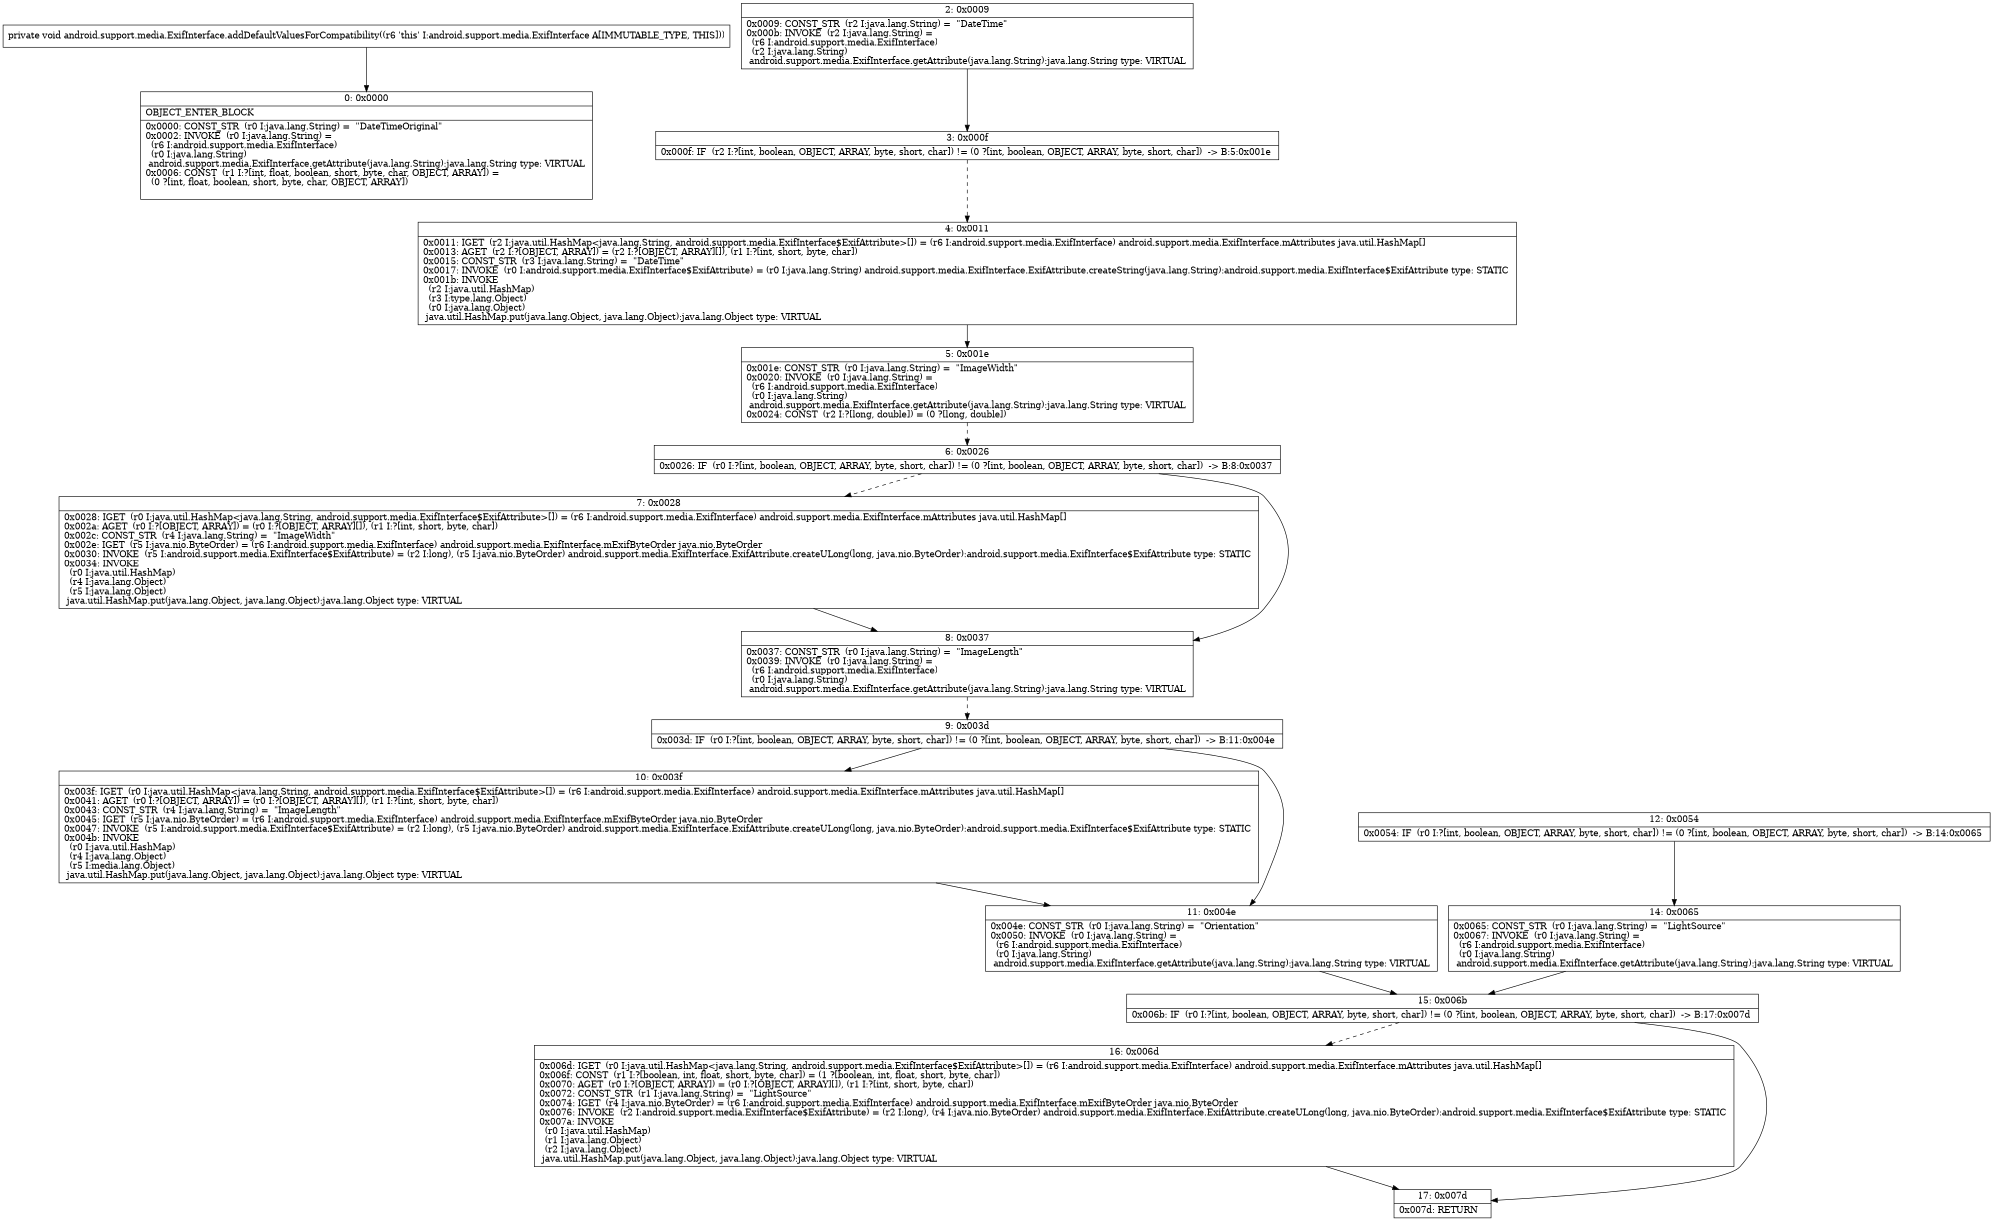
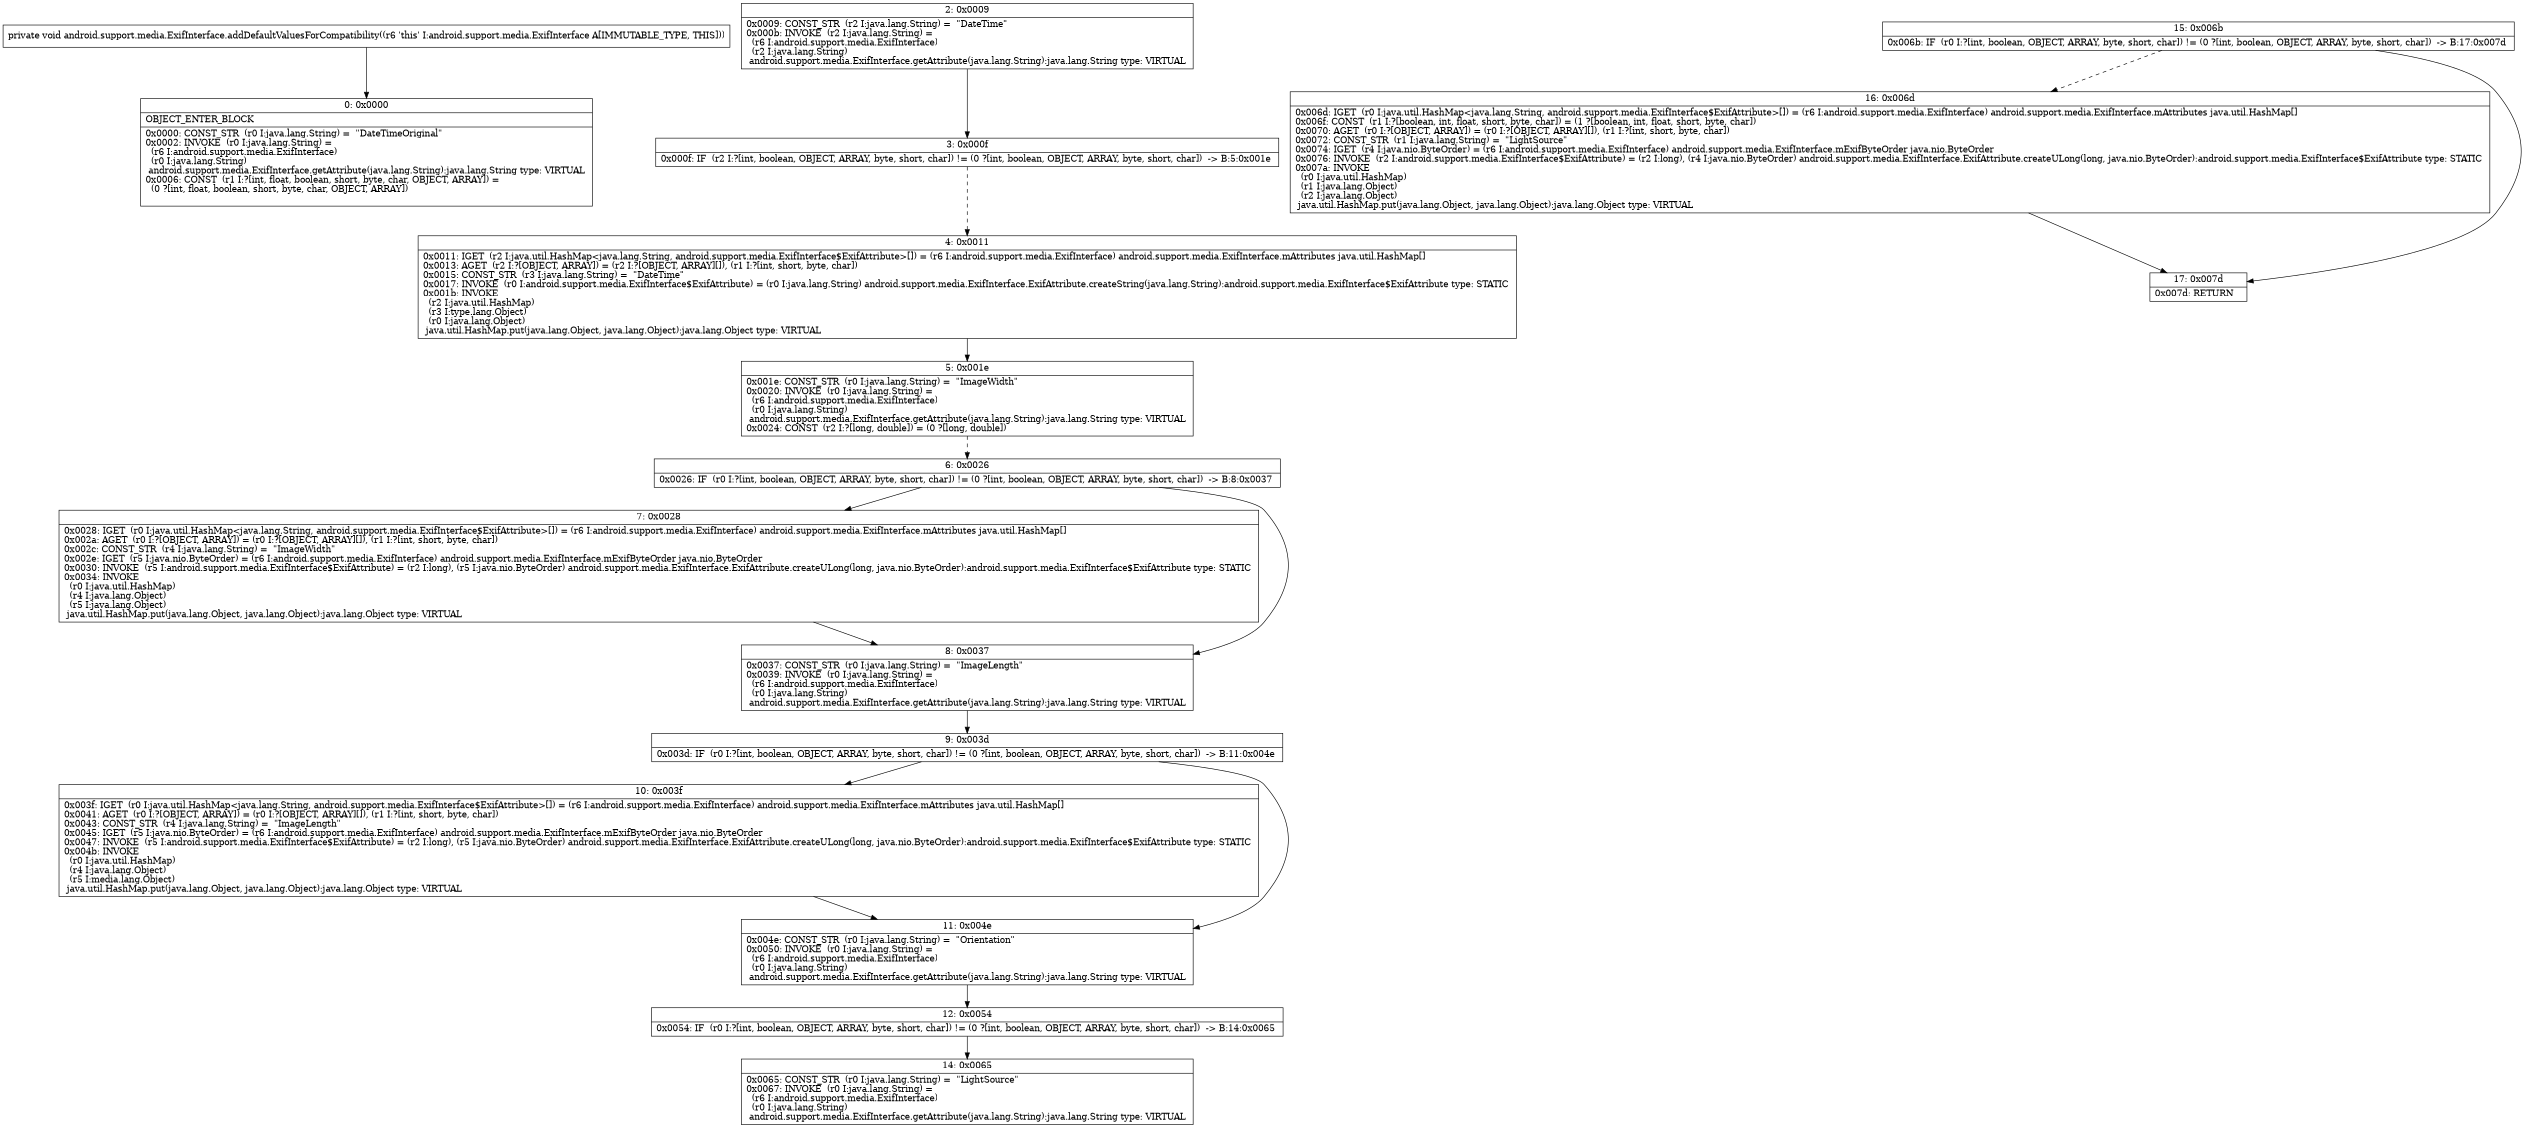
edge "6: 0x0026" -> "7: 0x0028": style dashed -> solid
edge "8: 0x0037" -> "9: 0x003d": style dashed -> solid
edge "11: 0x004e" -> "15: 0x006b": now "11: 0x004e" -> "12: 0x0054"
edge "14: 0x0065" -> "15: 0x006b": removed
